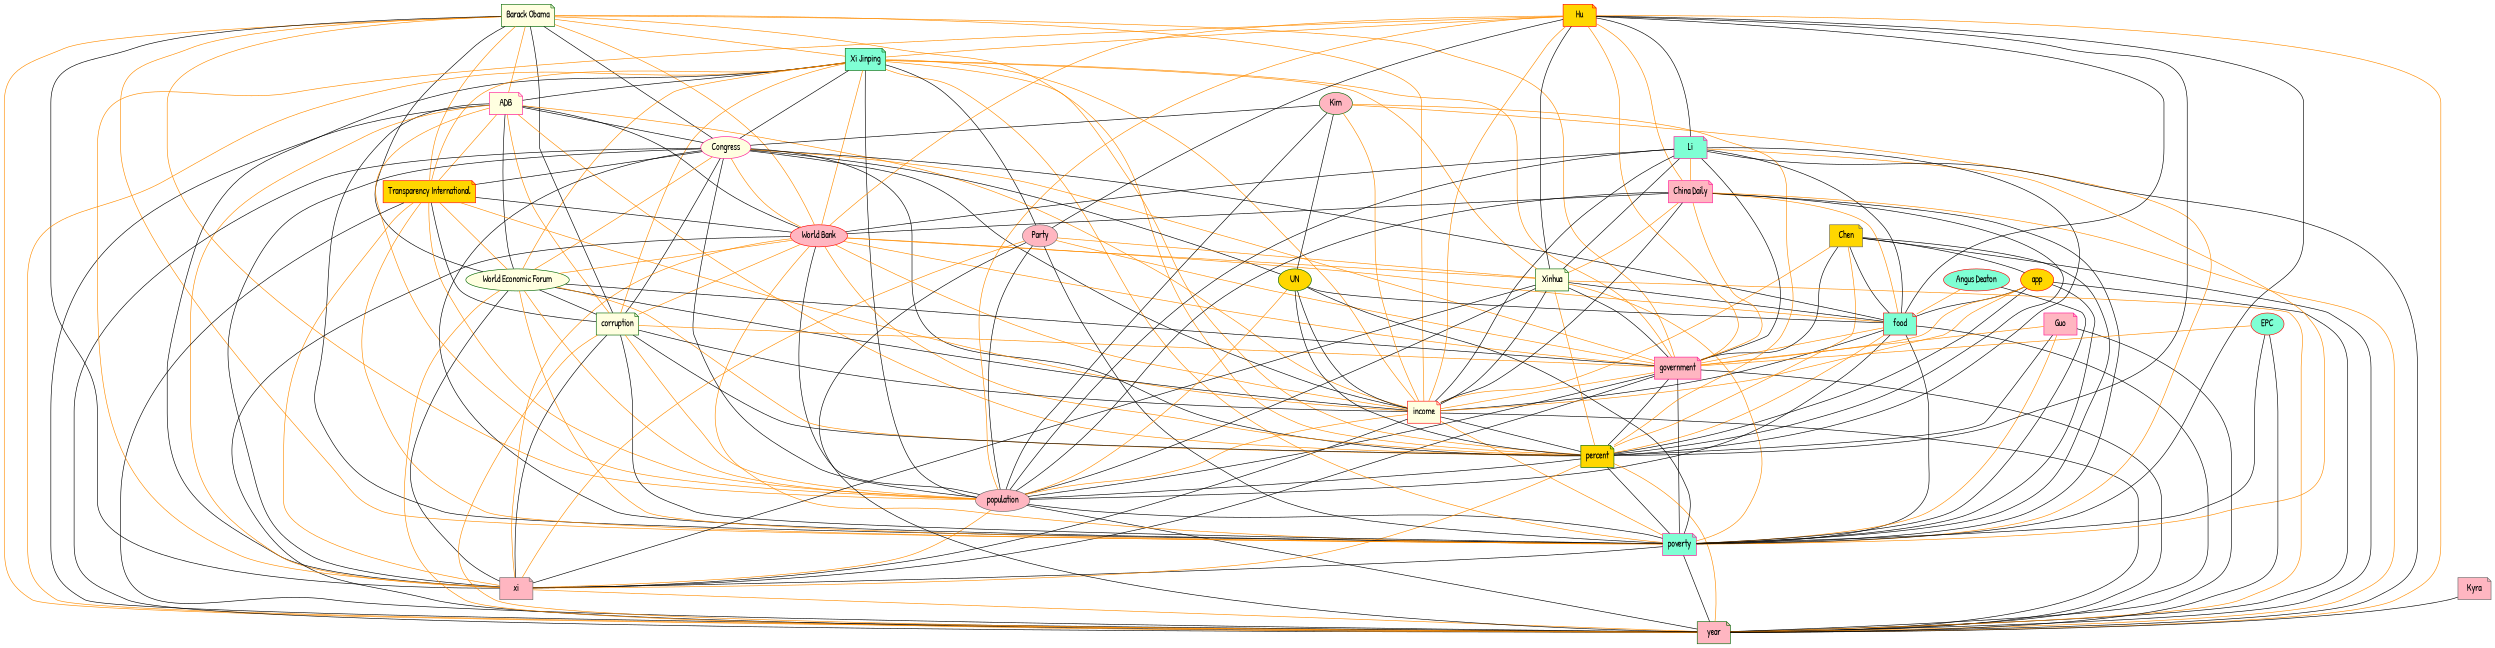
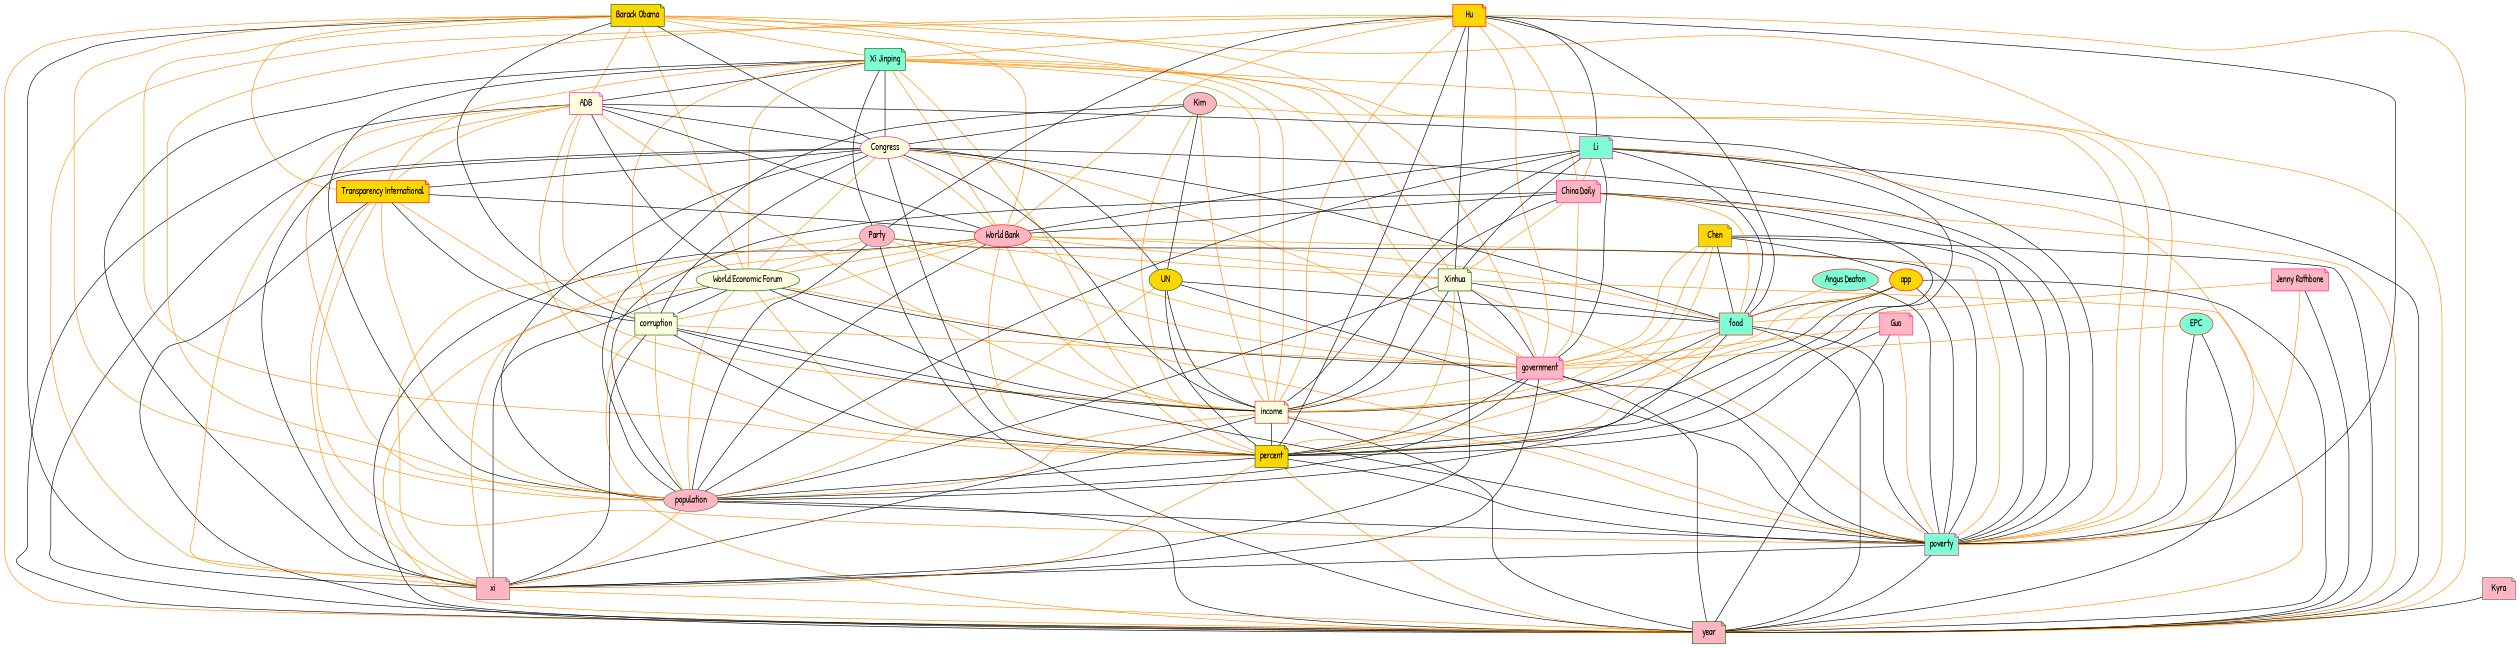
node "Barack Obama": fillcolor lightyellow -> gold
edge "Barack Obama" -- "World Economic Forum": color black -> darkorange
edge "Transparency International" -- "World Economic Forum": now "Party" -- "World Economic Forum"
node "Jenny Rathbone": added
edge "Chen" -- "government": color black -> darkorange
